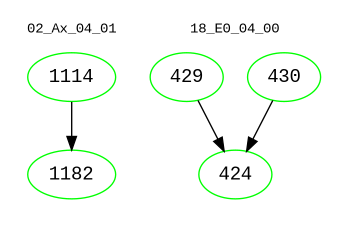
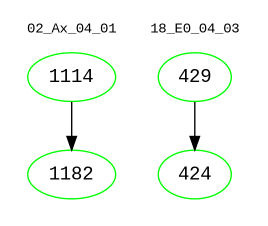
cluster "18_E0_04_00": label "18_E0_04_00" -> "18_E0_04_03"
node "430": removed
